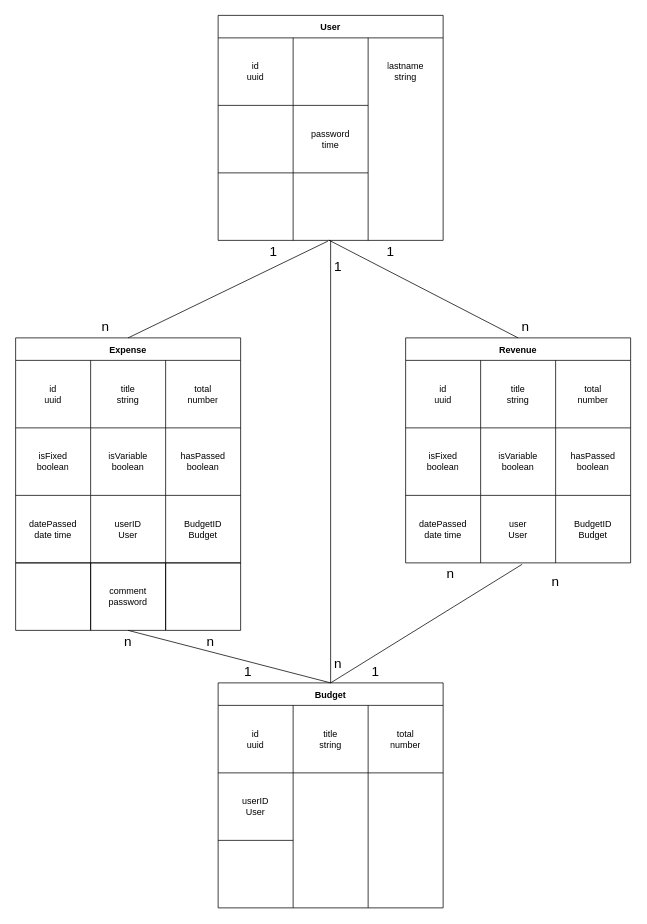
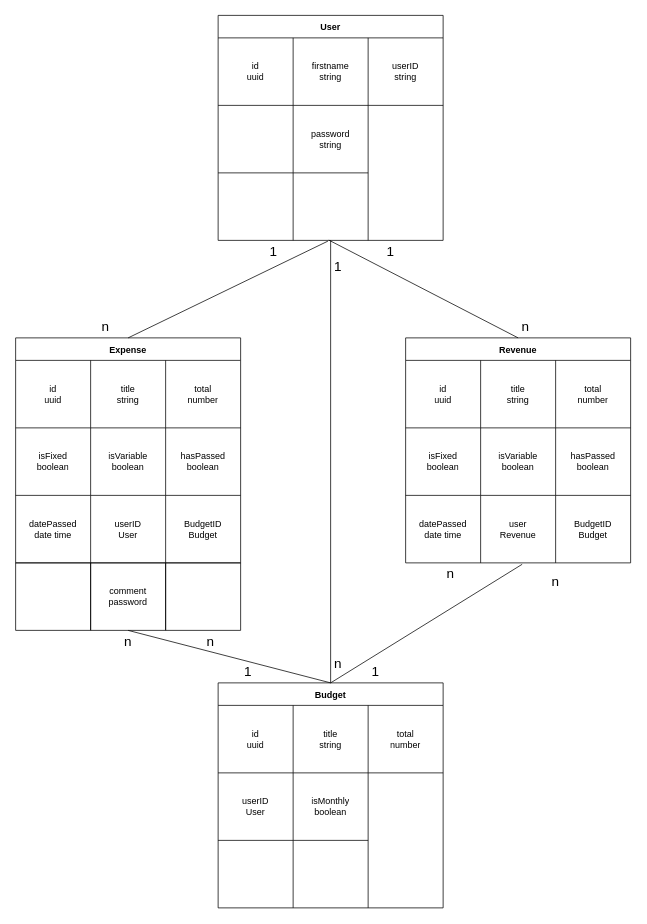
node "firstname string": added
node "lastname string": label "lastname string" -> "userID string"
node "password time": label "password time" -> "password string"
node "user User": label "user User" -> "user Revenue"
node "isMonthly boolean": added
